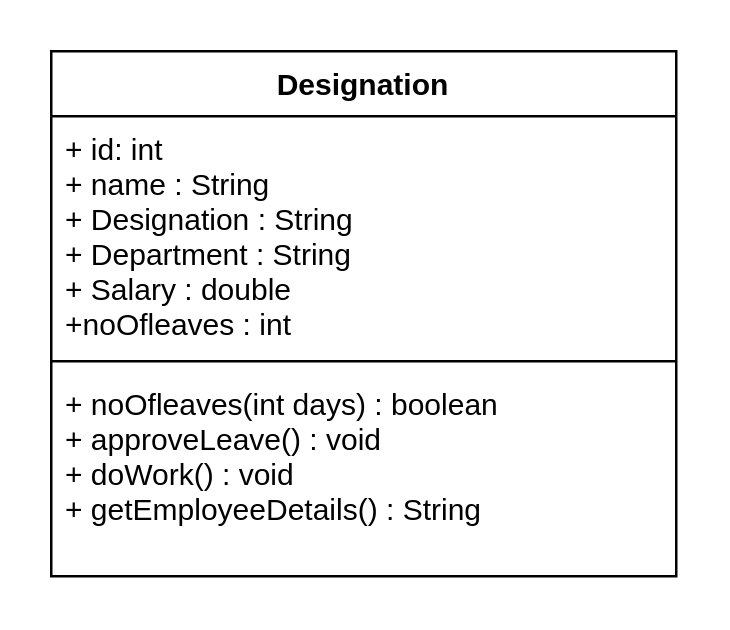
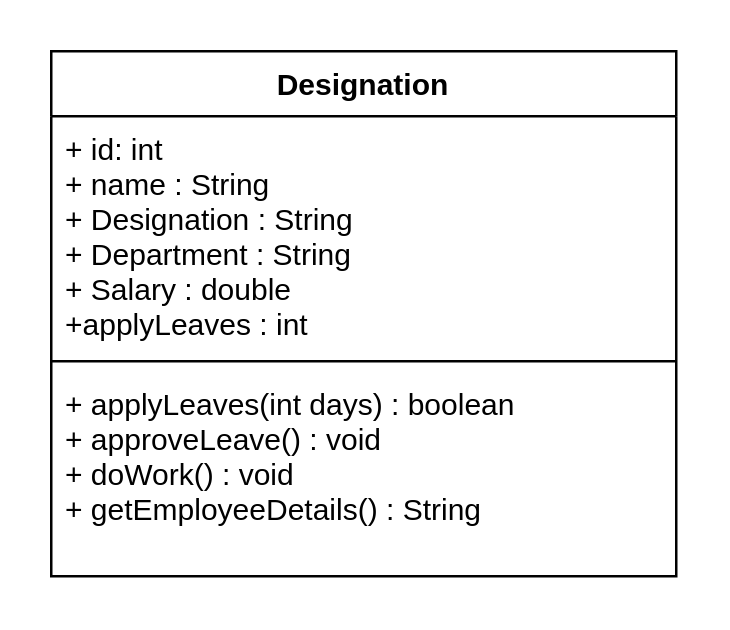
node "+ id: int + name : String + Designation : String + Department : String + Salary : double +noOfleaves : int": label "+ id: int + name : String + Designation : String + Department : String + Salary : double +noOfleaves : int" -> "+ id: int + name : String + Designation : String + Department : String + Salary : double +applyLeaves : int"
node "+ noOfleaves(int days) : boolean + approveLeave() : void + doWork() : void + getEmployeeDetails() : String": label "+ noOfleaves(int days) : boolean + approveLeave() : void + doWork() : void + getEmployeeDetails() : String" -> "+ applyLeaves(int days) : boolean + approveLeave() : void + doWork() : void + getEmployeeDetails() : String"
